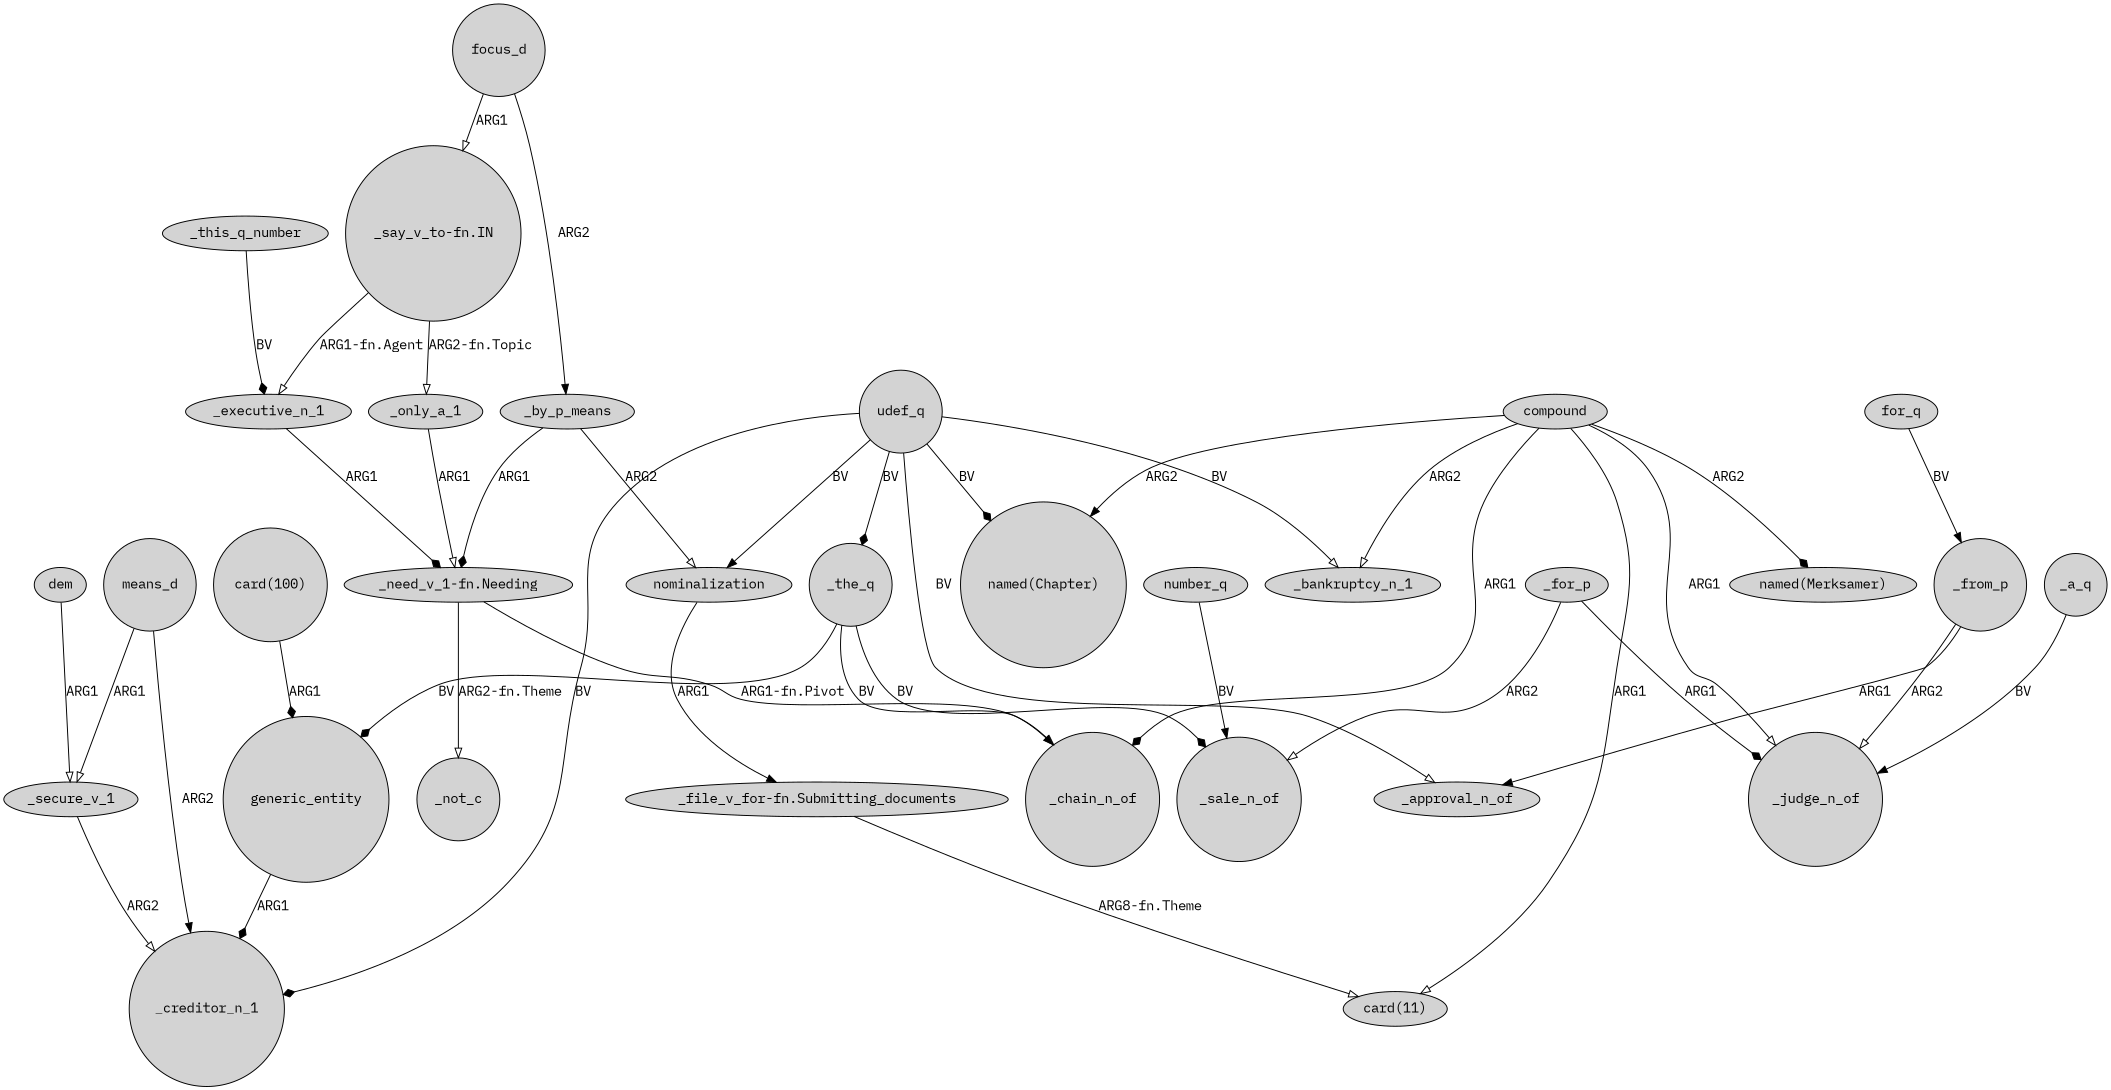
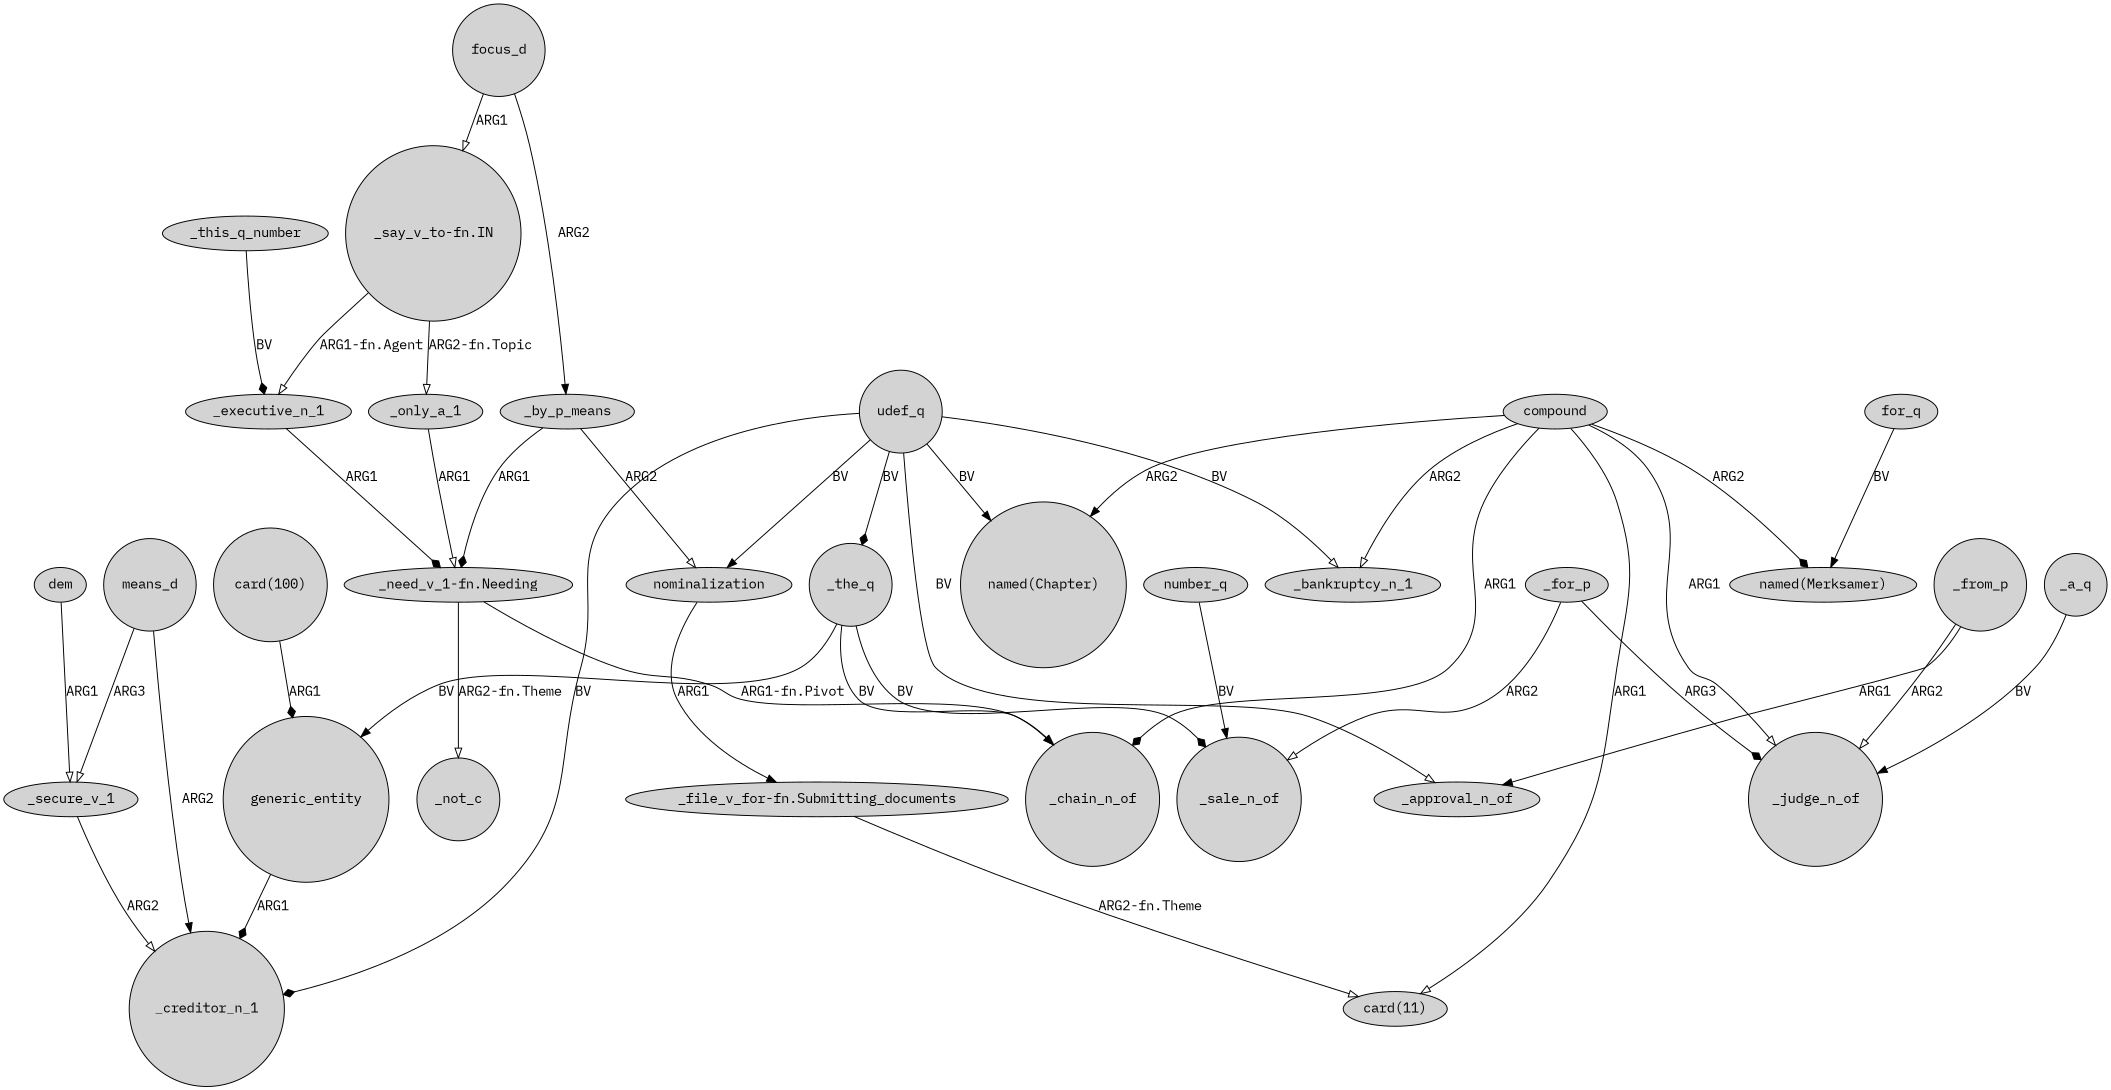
edge "udef_q" -> "named(Chapter)": arrowhead diamond -> normal
edge "for_q" -> "_from_p": now "for_q" -> "named(Merksamer)"
edge "_the_q" -> "generic_entity": arrowhead diamond -> normal
edge "means_d" -> "_secure_v_1": label "ARG1" -> "ARG3"
edge "_for_p" -> "_judge_n_of": label "ARG1" -> "ARG3"
edge "_file_v_for-fn.Submitting_documents" -> "card(11)": label "ARG8-fn.Theme" -> "ARG2-fn.Theme"
